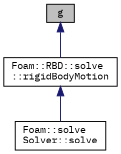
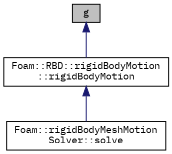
node "Foam::RBD::solve ::rigidBodyMotion": label "Foam::RBD::solve ::rigidBodyMotion" -> "Foam::RBD::rigidBodyMotion ::rigidBodyMotion"
node "Foam::solve Solver::solve": label "Foam::solve Solver::solve" -> "Foam::rigidBodyMeshMotion Solver::solve"
